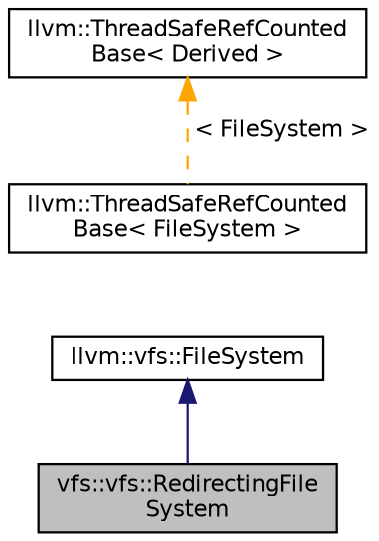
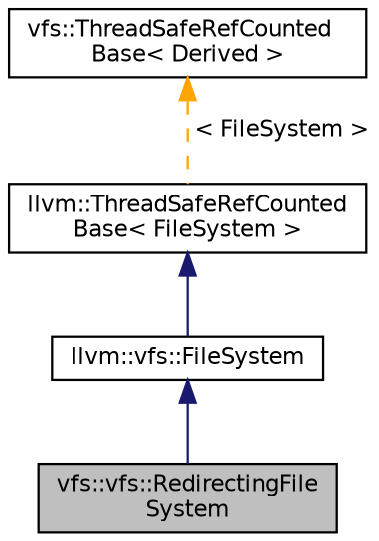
node "llvm::ThreadSafeRefCounted Base< Derived >": label "llvm::ThreadSafeRefCounted Base< Derived >" -> "vfs::ThreadSafeRefCounted Base< Derived >"
edge "llvm::vfs::FileSystem" -> "llvm::ThreadSafeRefCounted Base< FileSystem >": added
